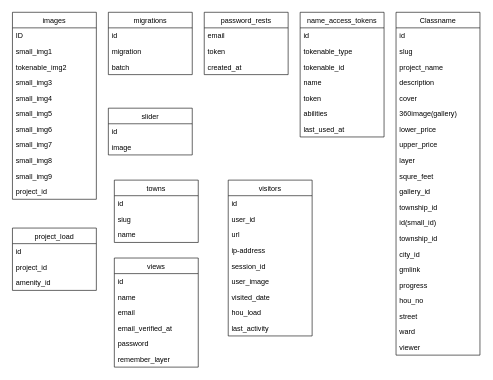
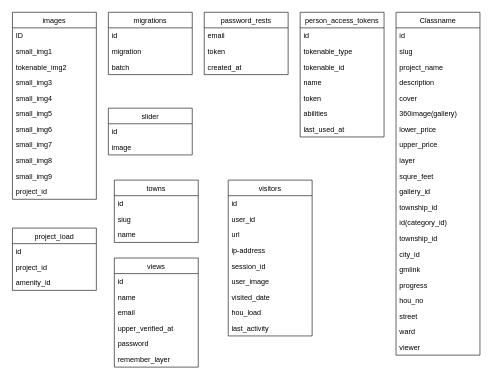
node "name_access_tokens": label "name_access_tokens" -> "person_access_tokens"
node "id(small_id)": label "id(small_id)" -> "id(category_id)"
node "email_verified_at": label "email_verified_at" -> "upper_verified_at"
